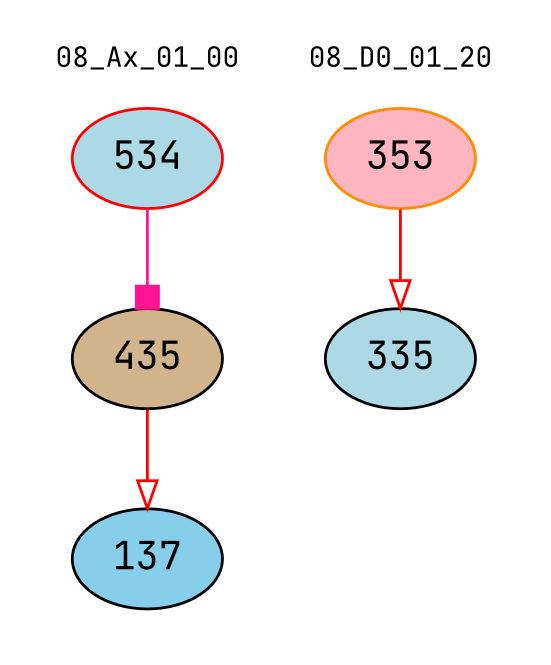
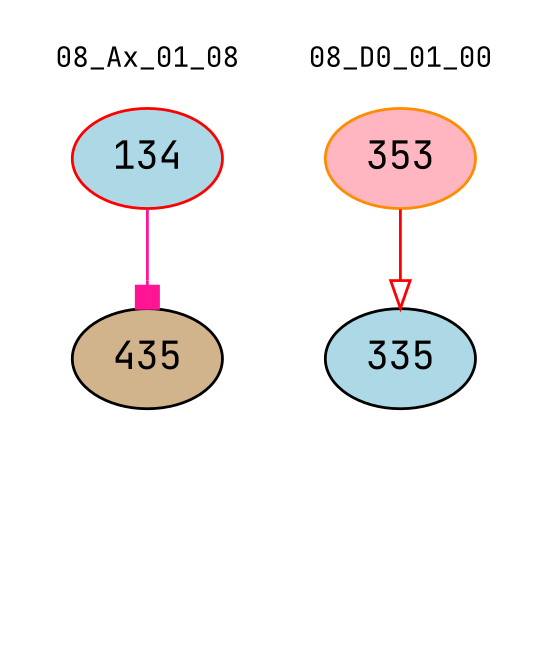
cluster "08_Ax_01_00": label "08_Ax_01_00" -> "08_Ax_01_08"
cluster "08_D0_01_20": label "08_D0_01_20" -> "08_D0_01_00"
node "534": label "534" -> "134"
node "137": removed
